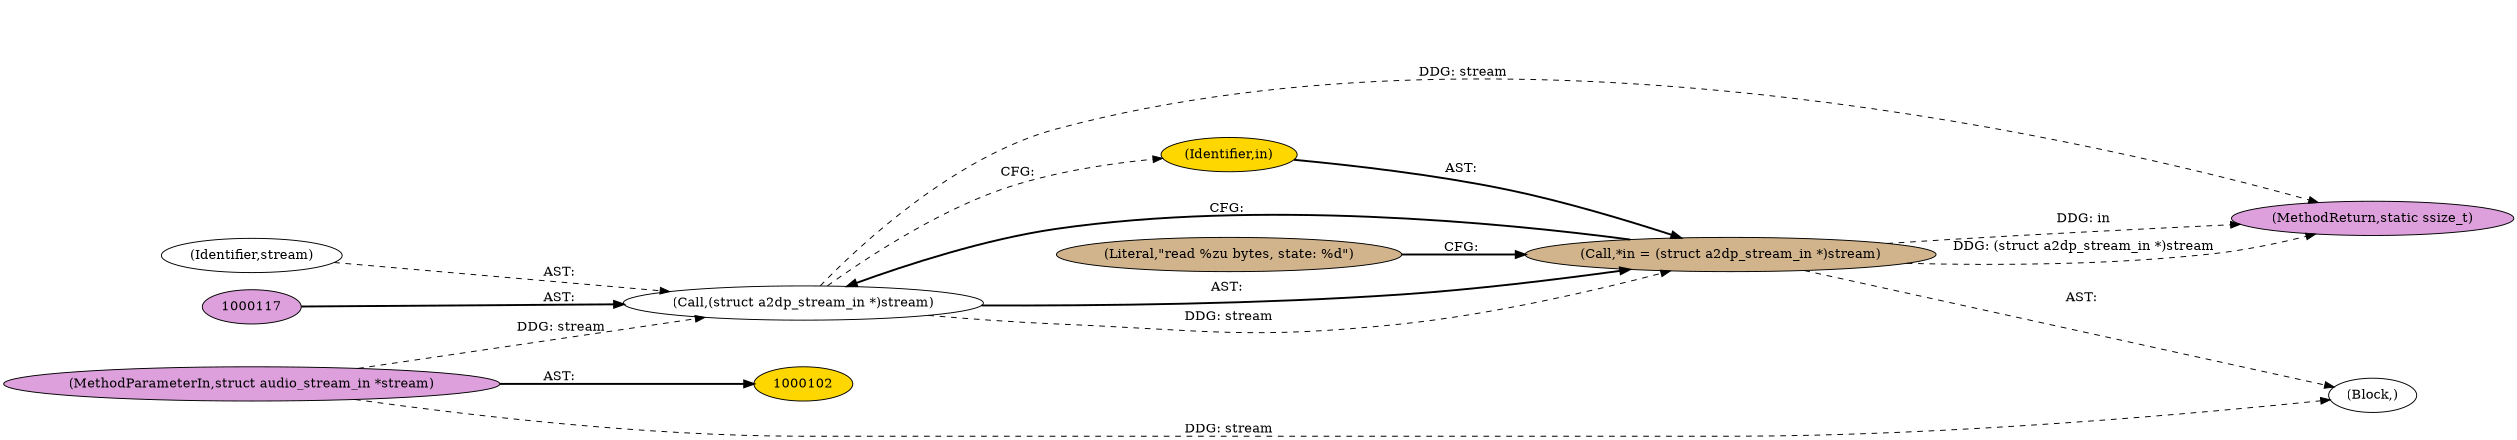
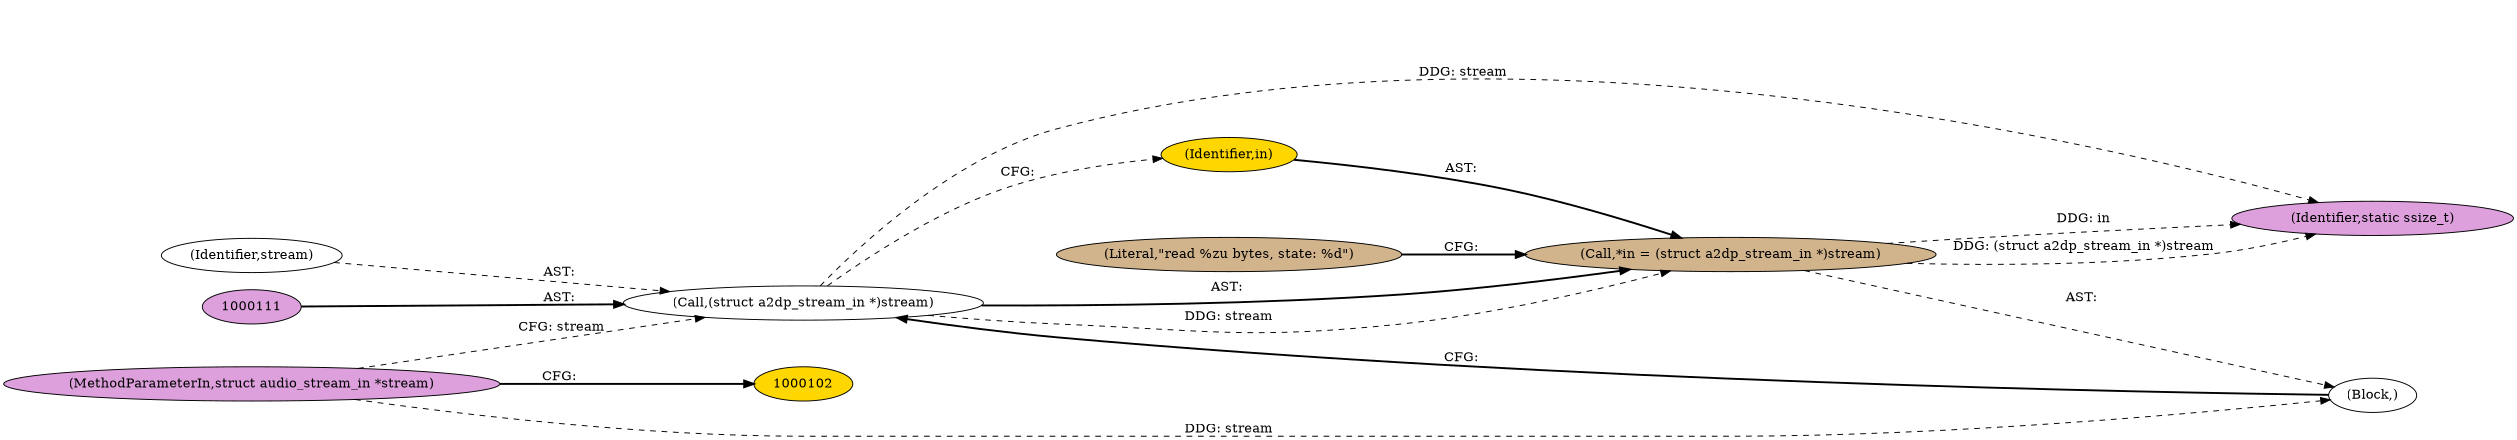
edge "(Call,*in = (struct a2dp_stream_in *)stream)" -> "(Call,(struct a2dp_stream_in *)stream)": now "(Block,)" -> "(Call,(struct a2dp_stream_in *)stream)"
node "(MethodReturn,static ssize_t)": label "(MethodReturn,static ssize_t)" -> "(Identifier,static ssize_t)"
node "1000117": label "1000117" -> "1000111"
edge "(MethodParameterIn,struct audio_stream_in *stream)" -> "(Call,(struct a2dp_stream_in *)stream)": label "DDG: stream" -> "CFG: stream"
edge "(MethodParameterIn,struct audio_stream_in *stream)" -> "1000102": label "AST: " -> "CFG: "
